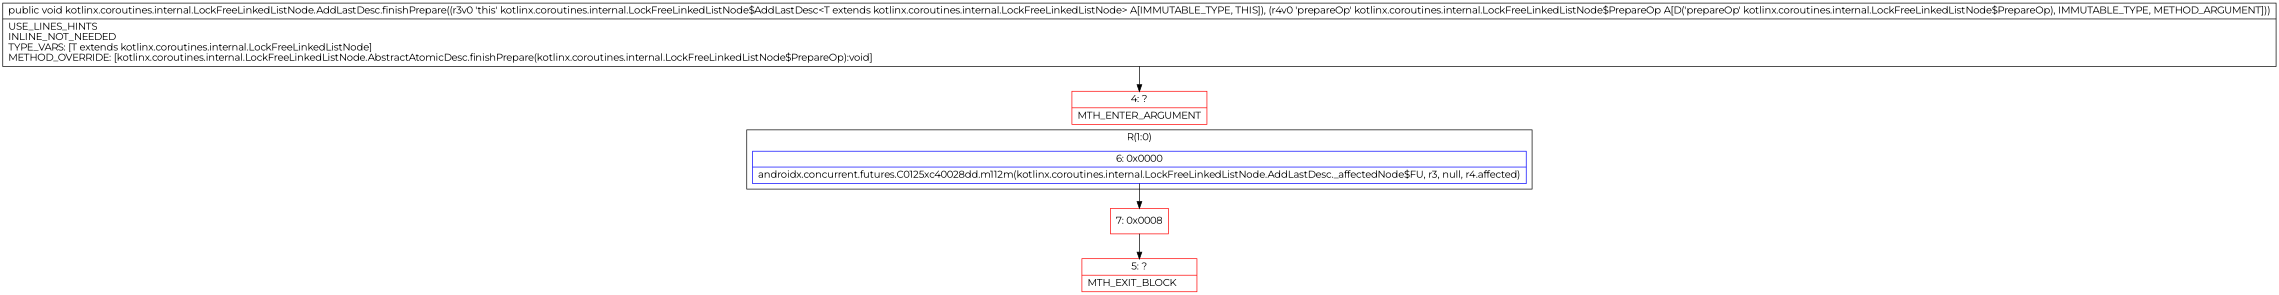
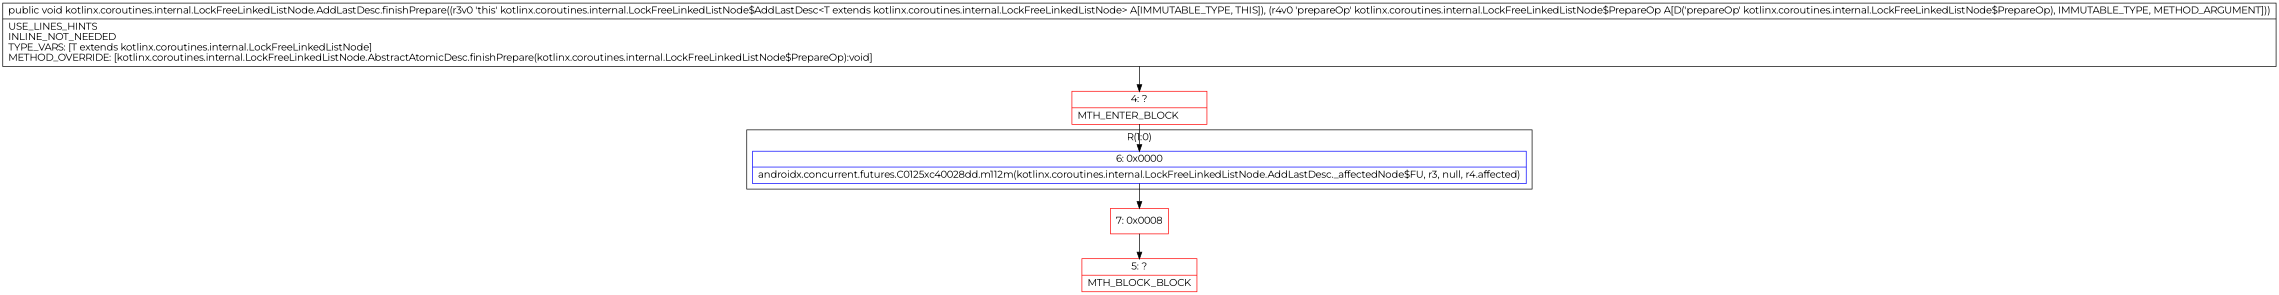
node "4: ?": text "MTH_ENTER_ARGUMENT" -> "MTH_ENTER_BLOCK"
edge "4: ?" -> "6: 0x0000": added
node "5: ?": text "MTH_EXIT_BLOCK" -> "MTH_BLOCK_BLOCK"
